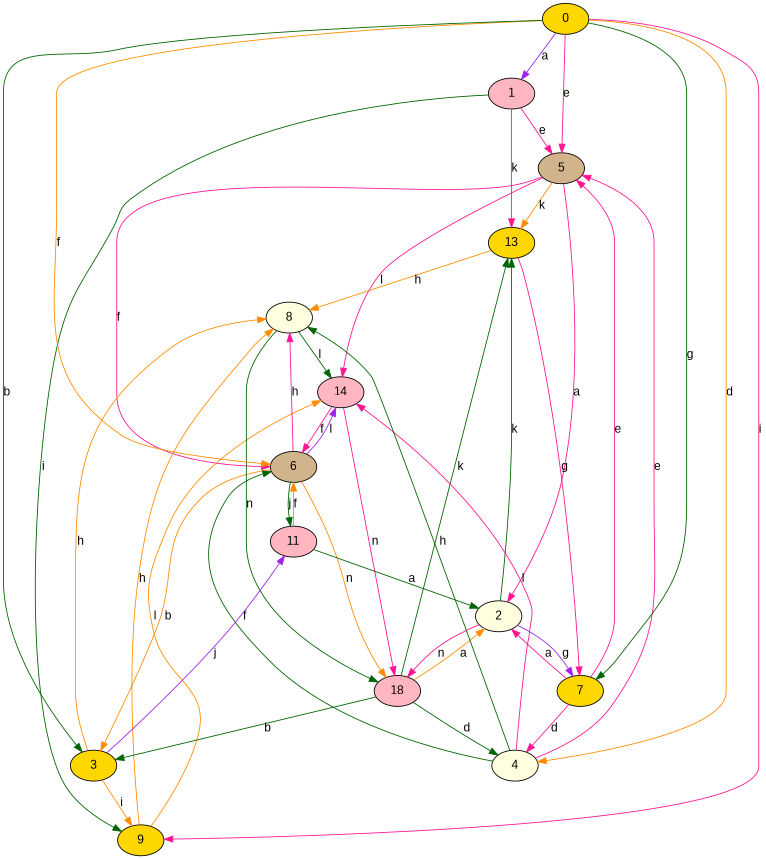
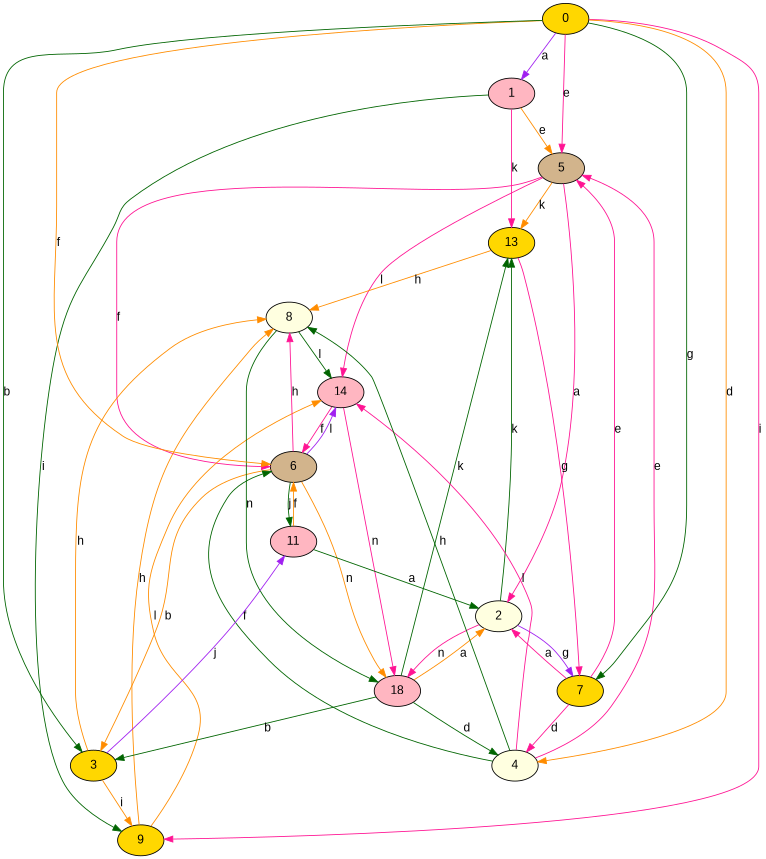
edge "1" -> "5": color deeppink -> darkorange
